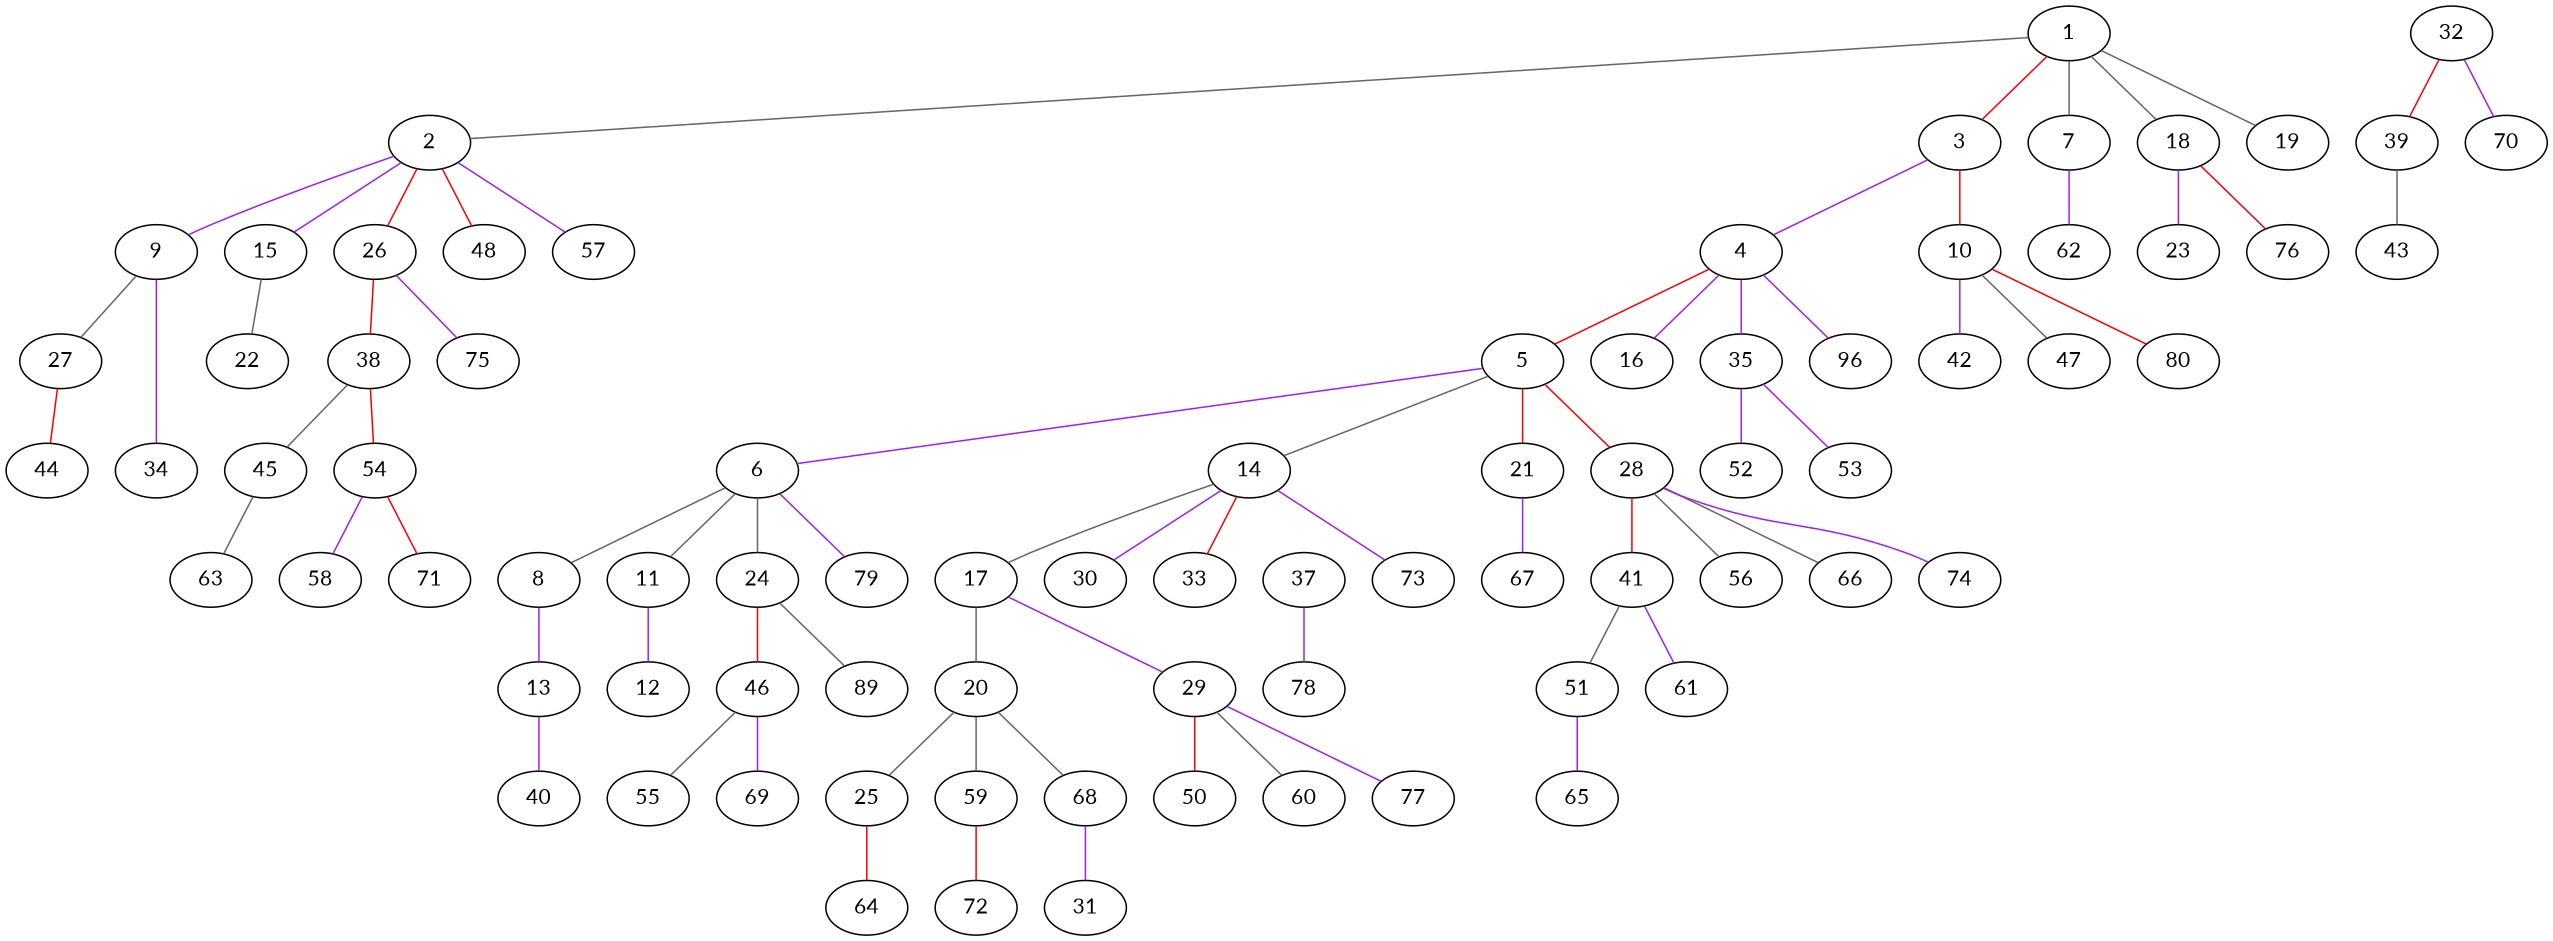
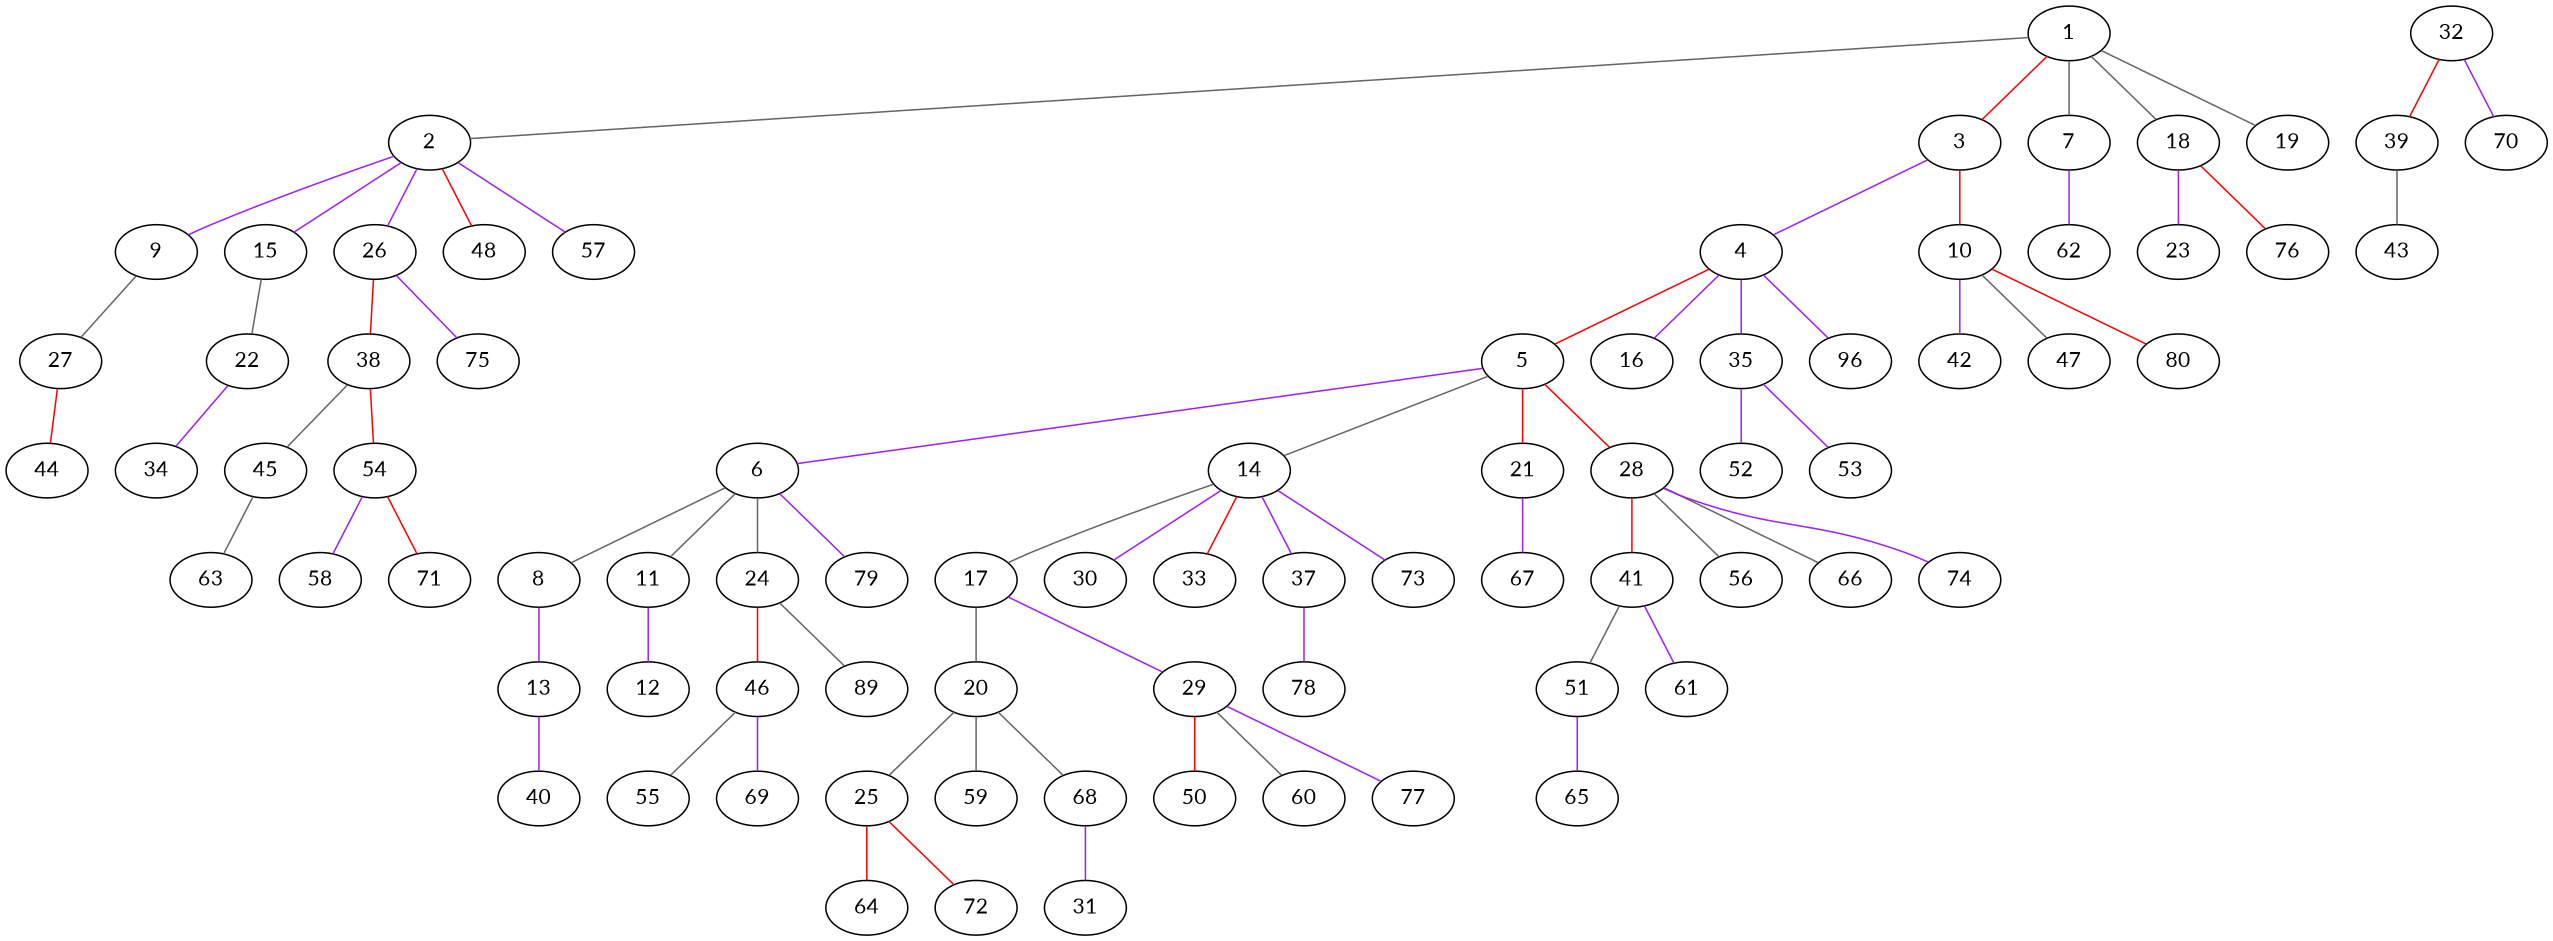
edge "2" -- "26": color red -> purple
edge "9" -- "34": now "22" -- "34"
edge "14" -- "37": added
edge "59" -- "72": now "25" -- "72"
